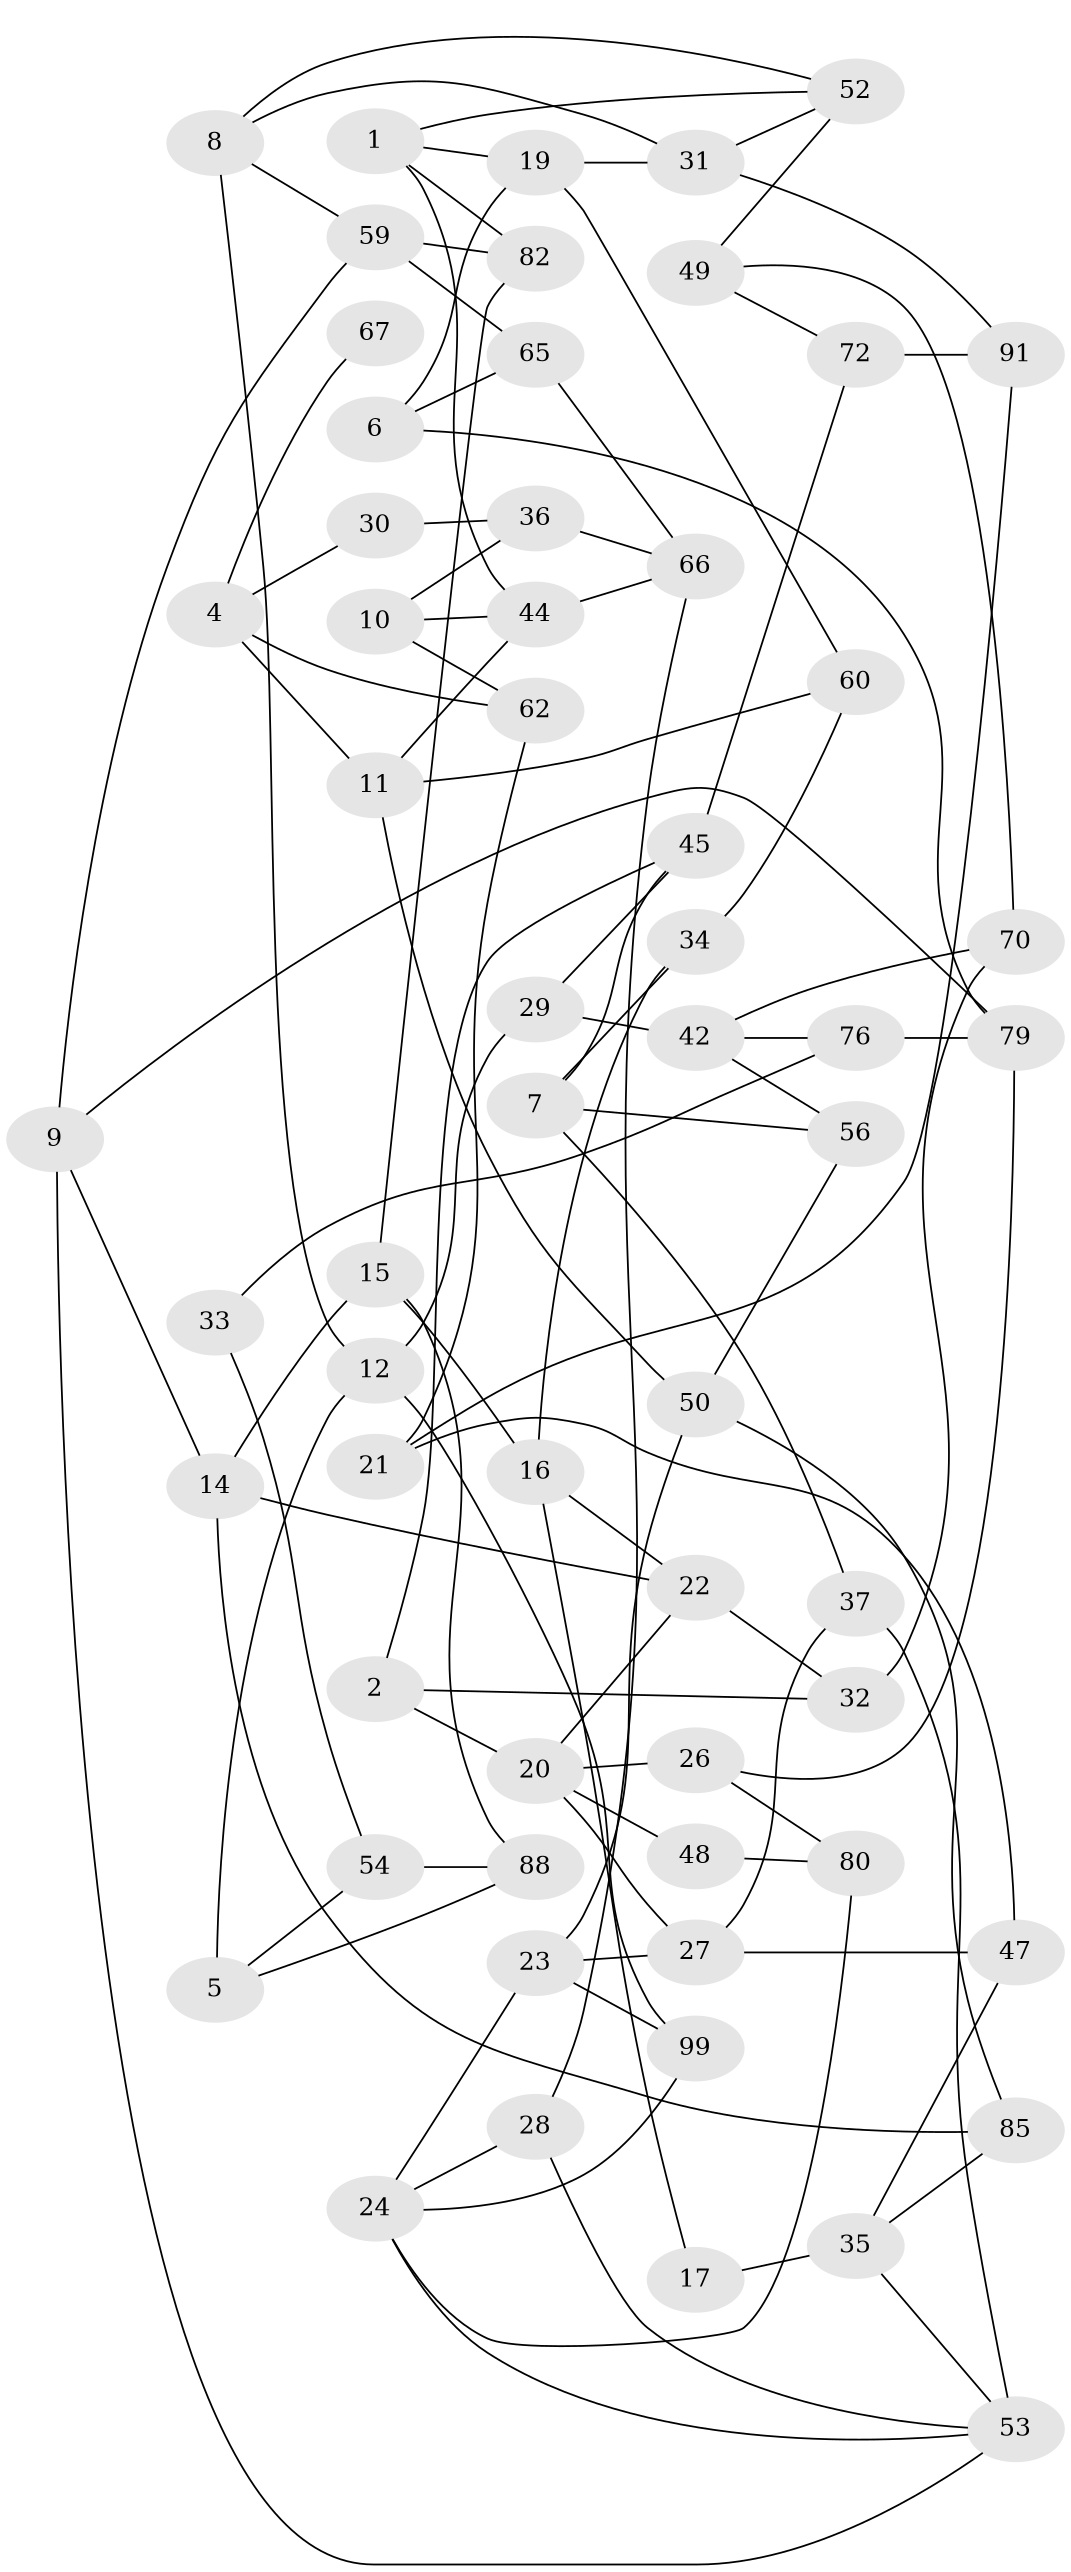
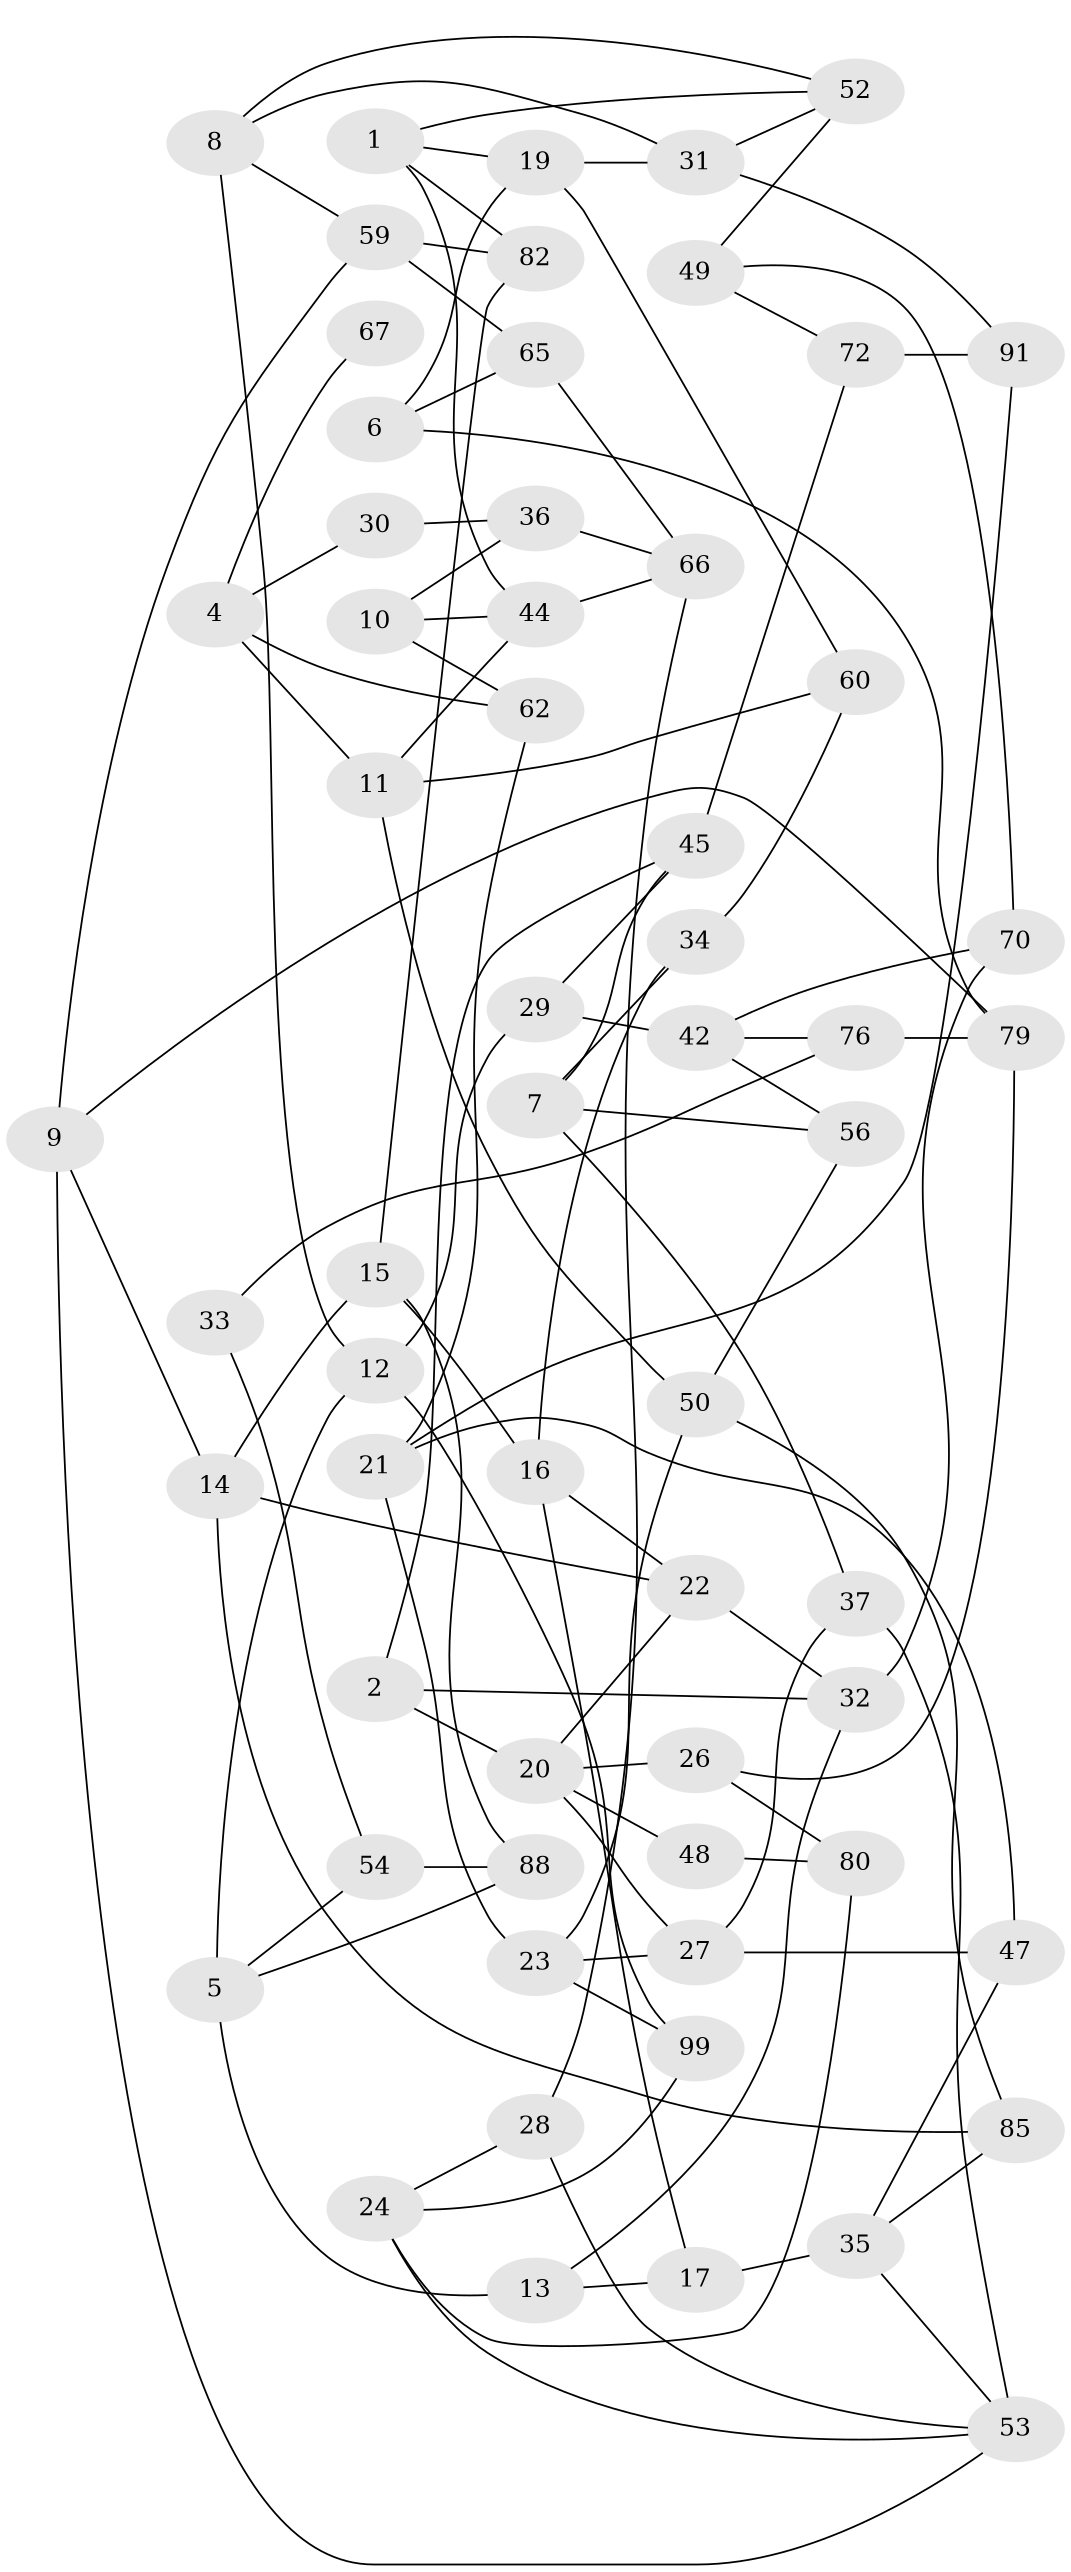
edge "23" -- "24": now "23" -- "21"
node "13": added
